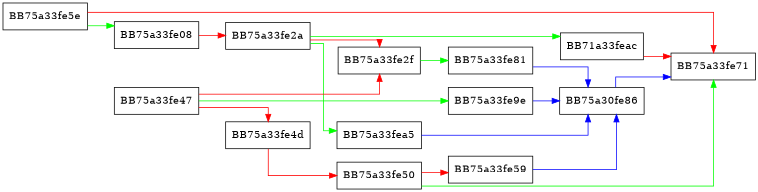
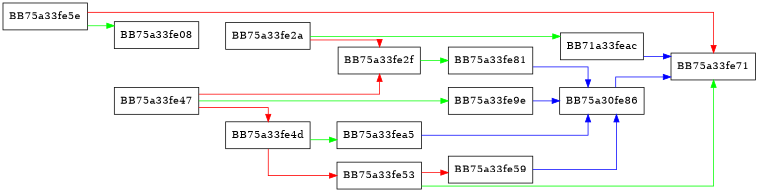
edge "BB75a33fe08" -> "BB75a33fe2a": removed
edge "BB71a33feac" -> "BB75a33fe71": color red -> blue
edge "BB75a33fe2a" -> "BB75a33fea5": now "BB75a33fe4d" -> "BB75a33fea5"
node "BB75a33fe50": label "BB75a33fe50" -> "BB75a33fe53"
